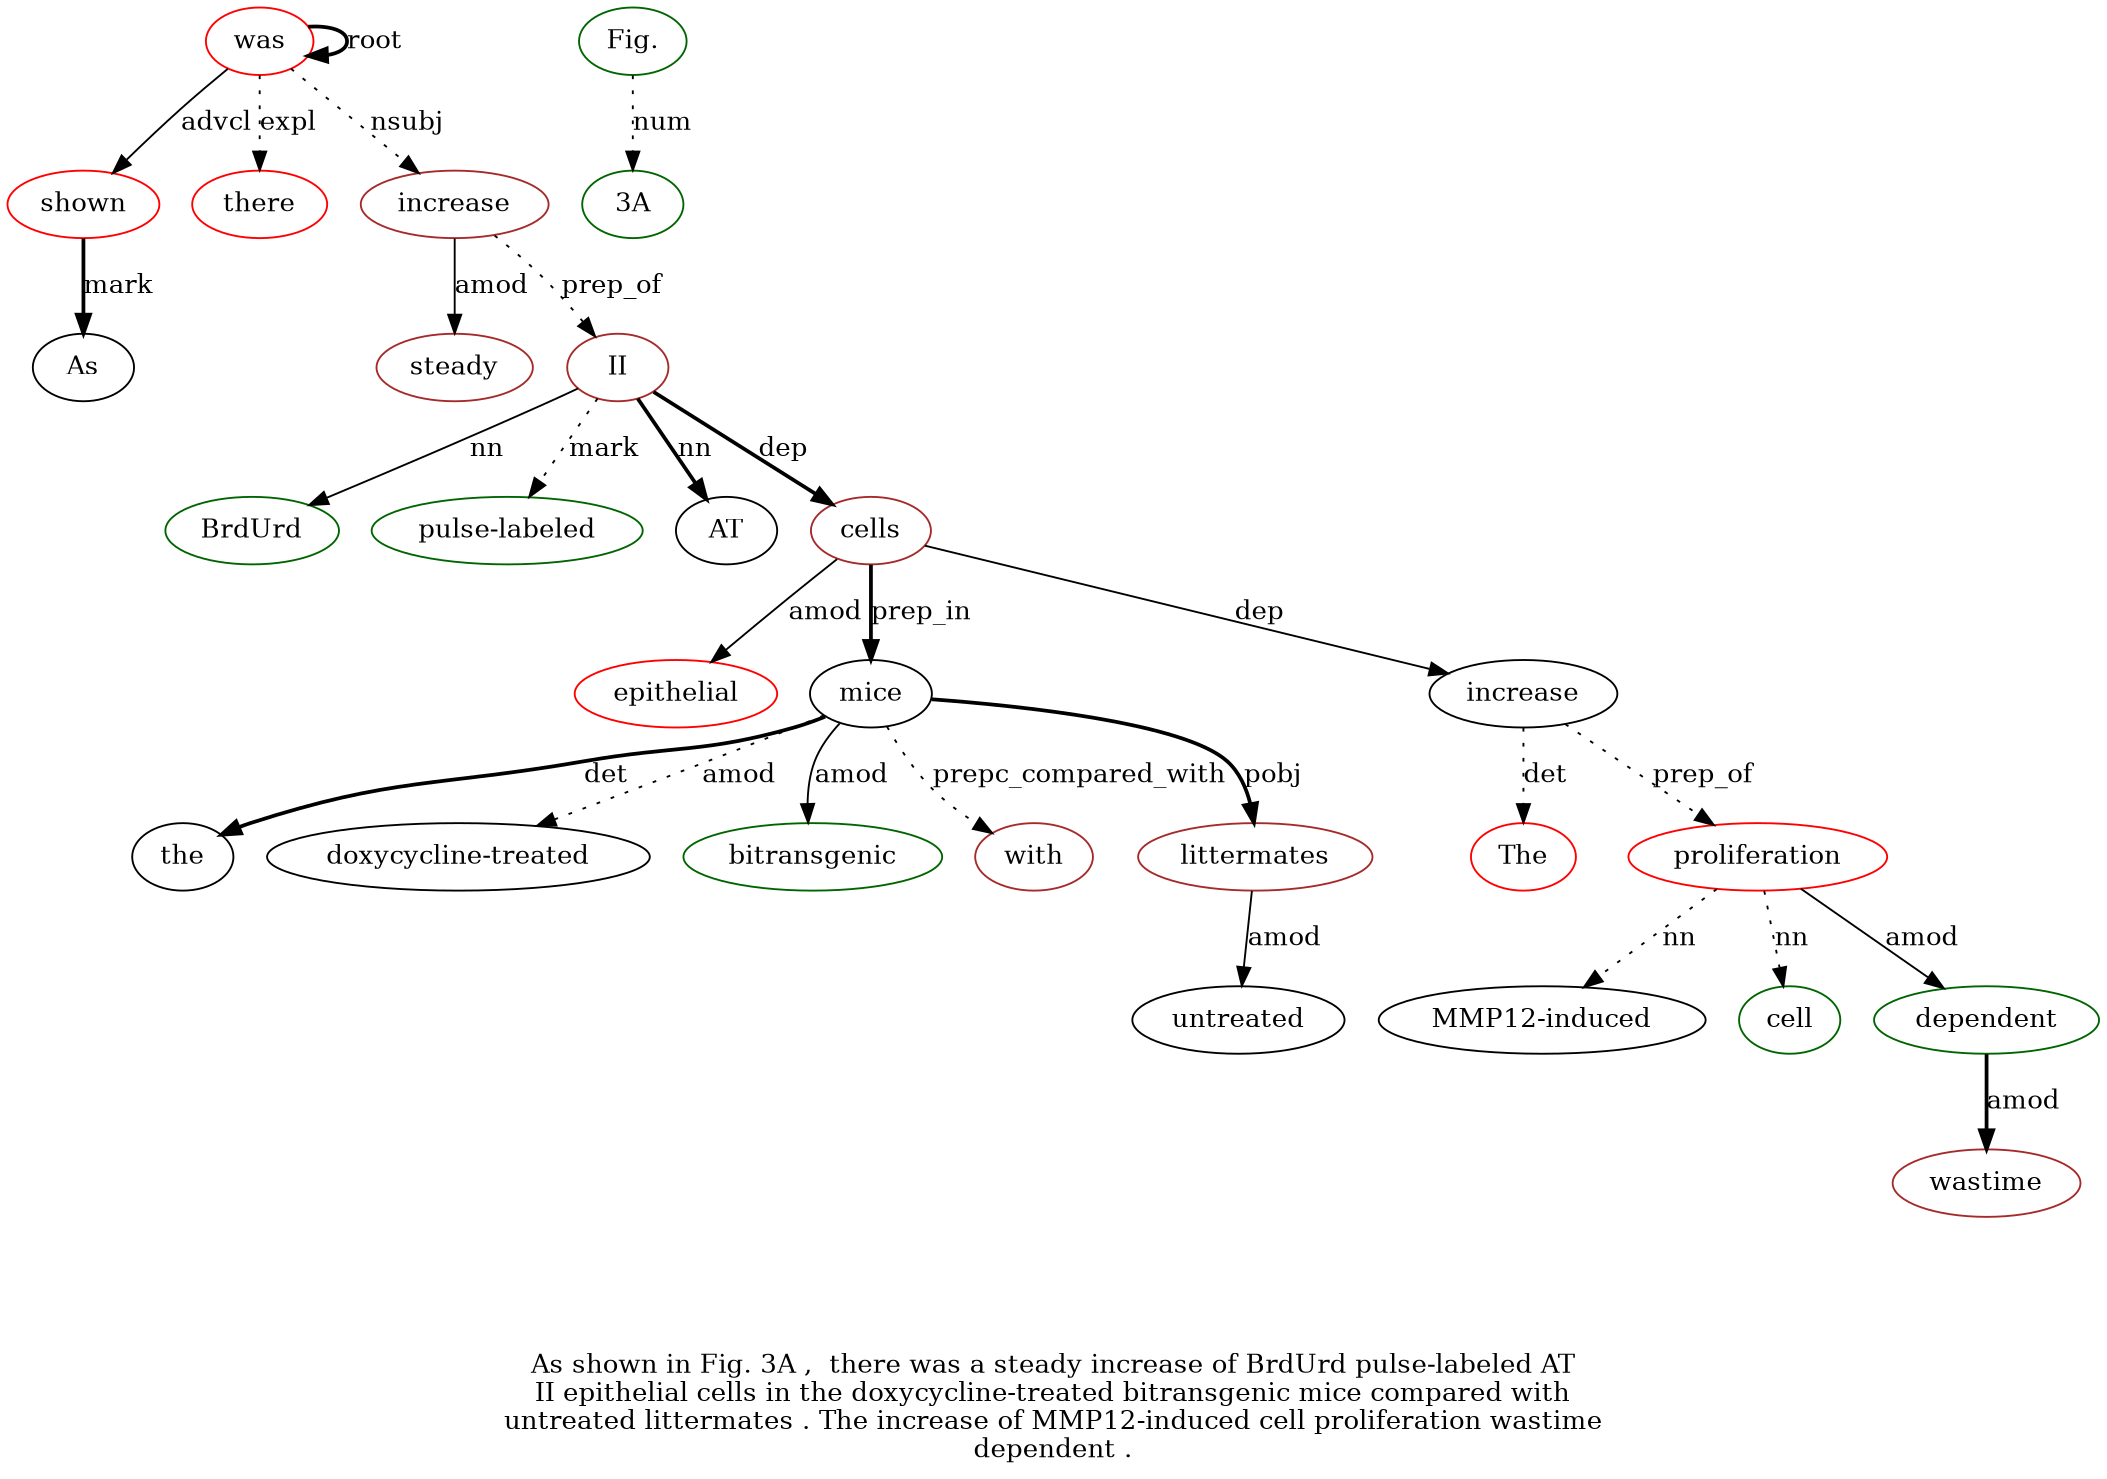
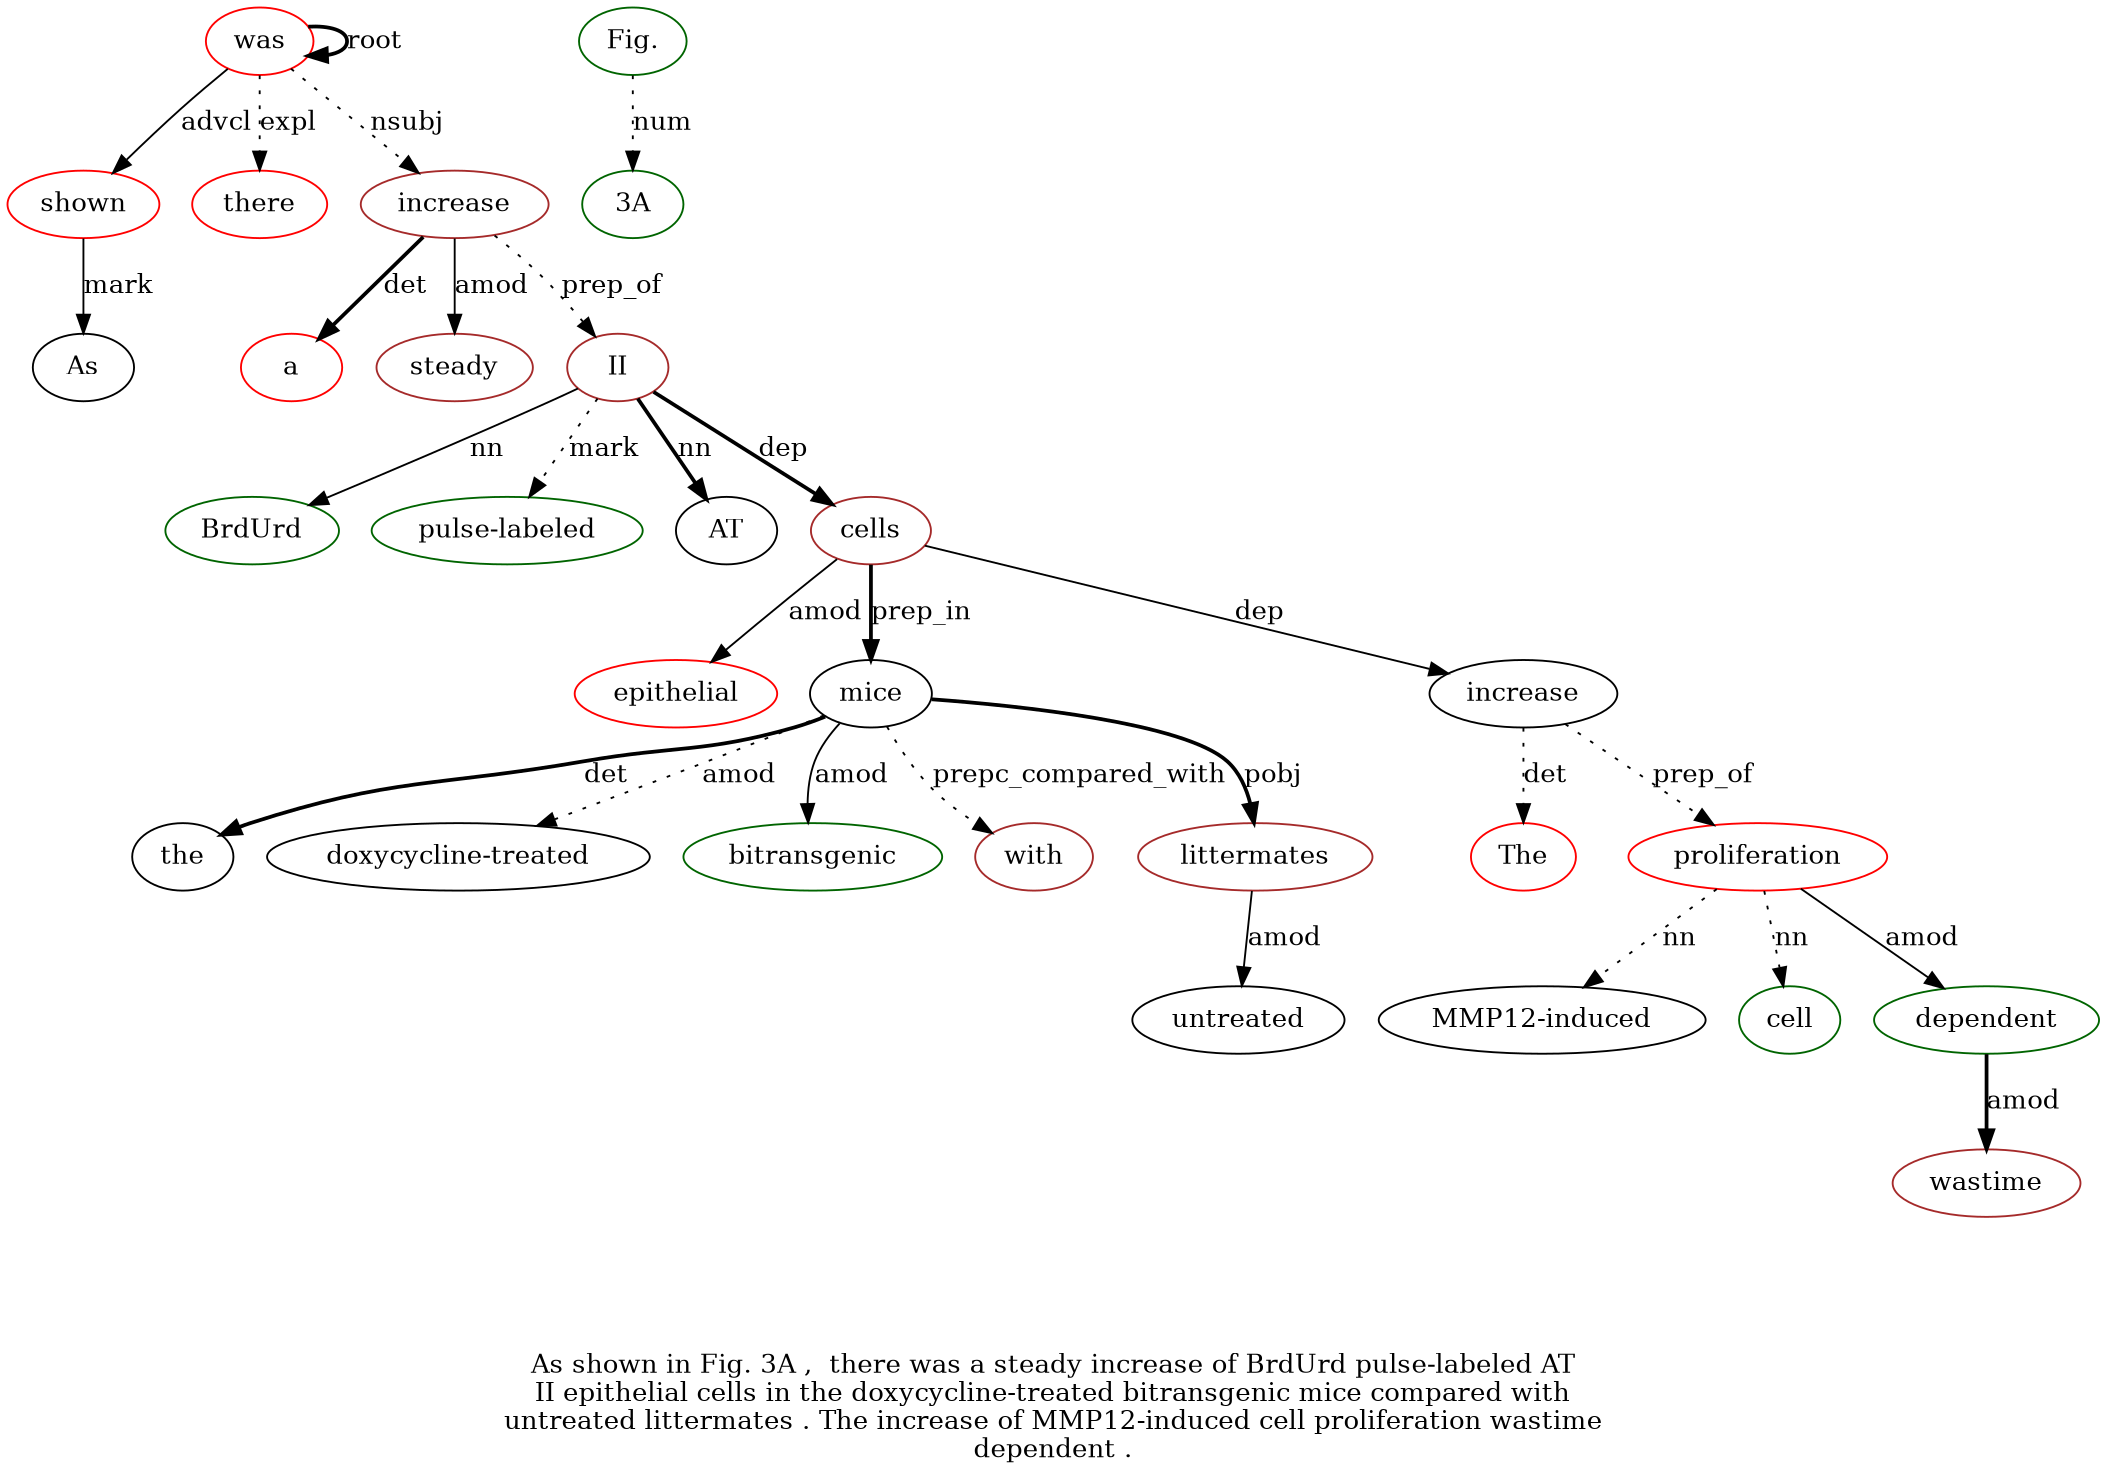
edge "shown" -> "As": style bold -> solid
node "a": added
